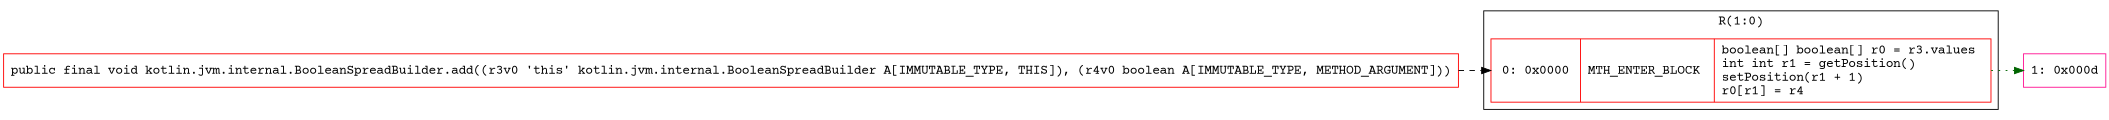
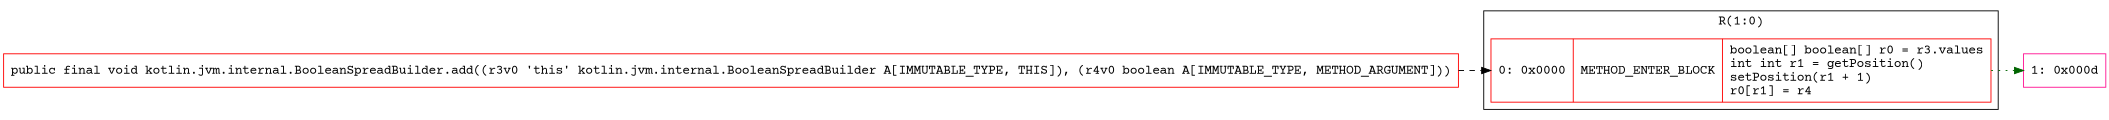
node "0: 0x0000": text "MTH_ENTER_BLOCK" -> "METHOD_ENTER_BLOCK"
